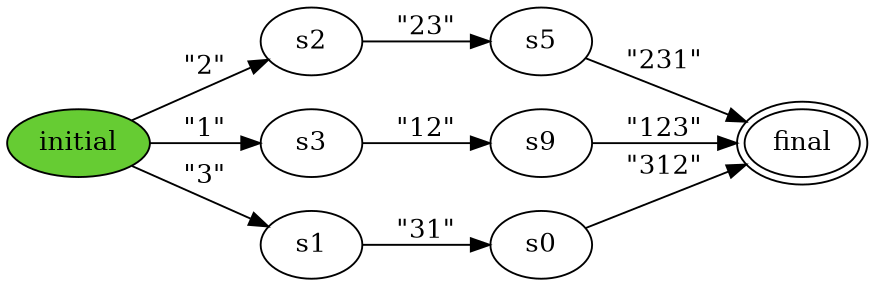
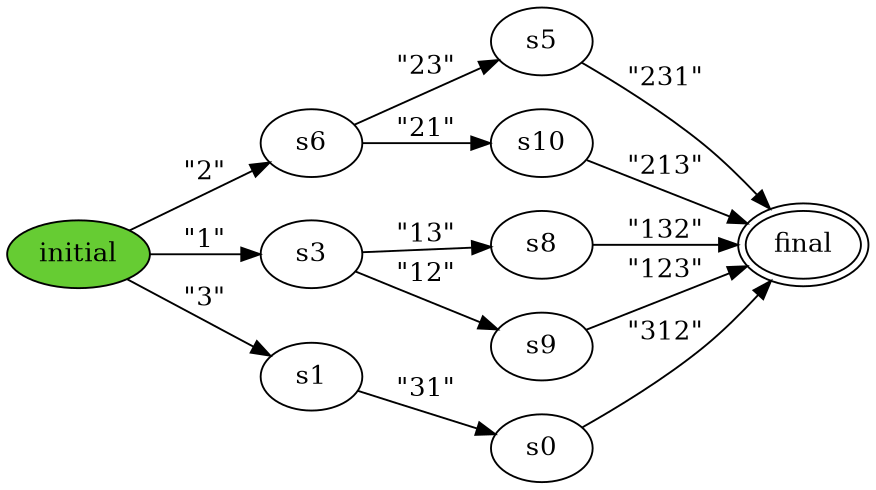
node "s2": label "s2" -> "s6"
node "s10": added
node "s8": added
